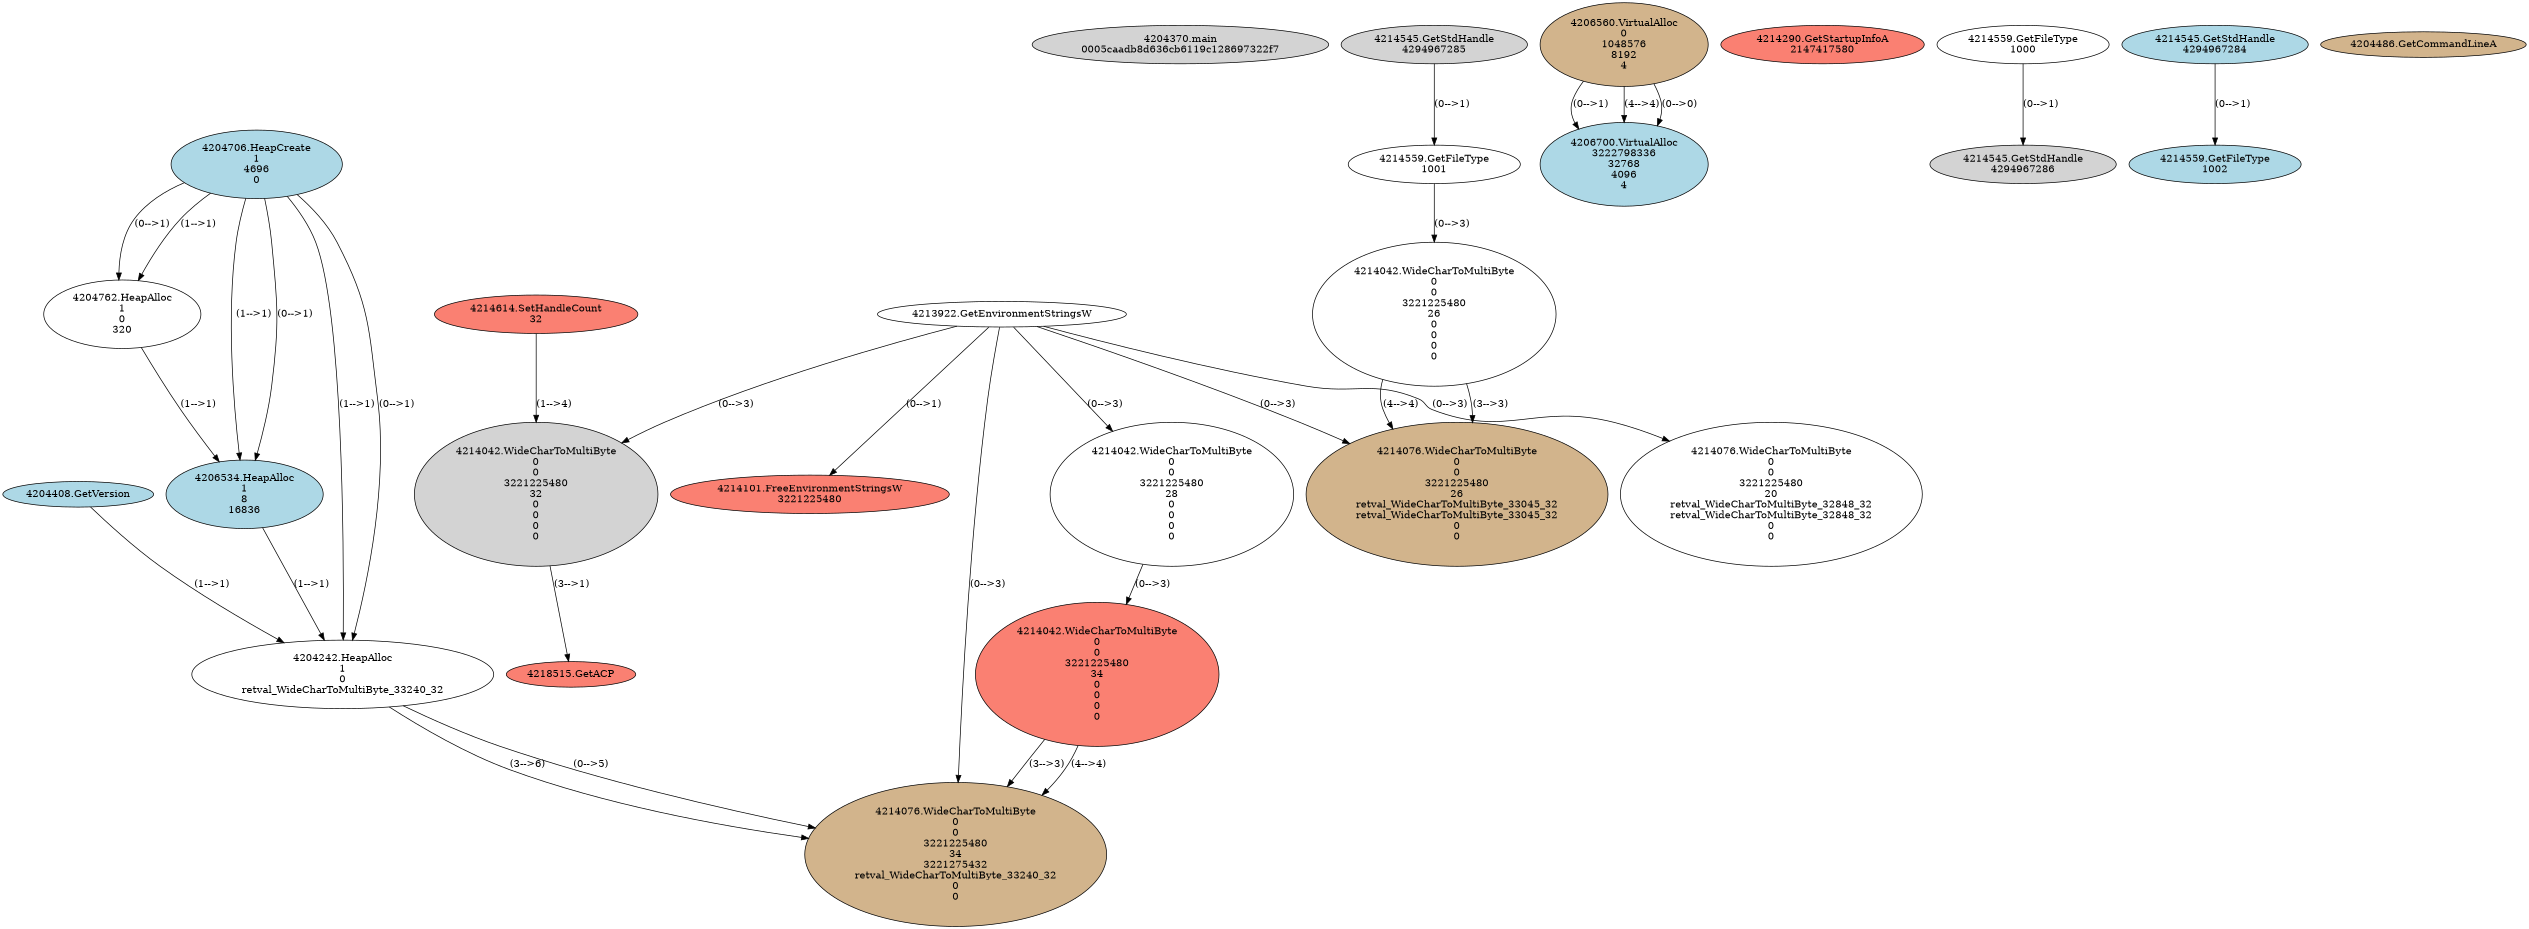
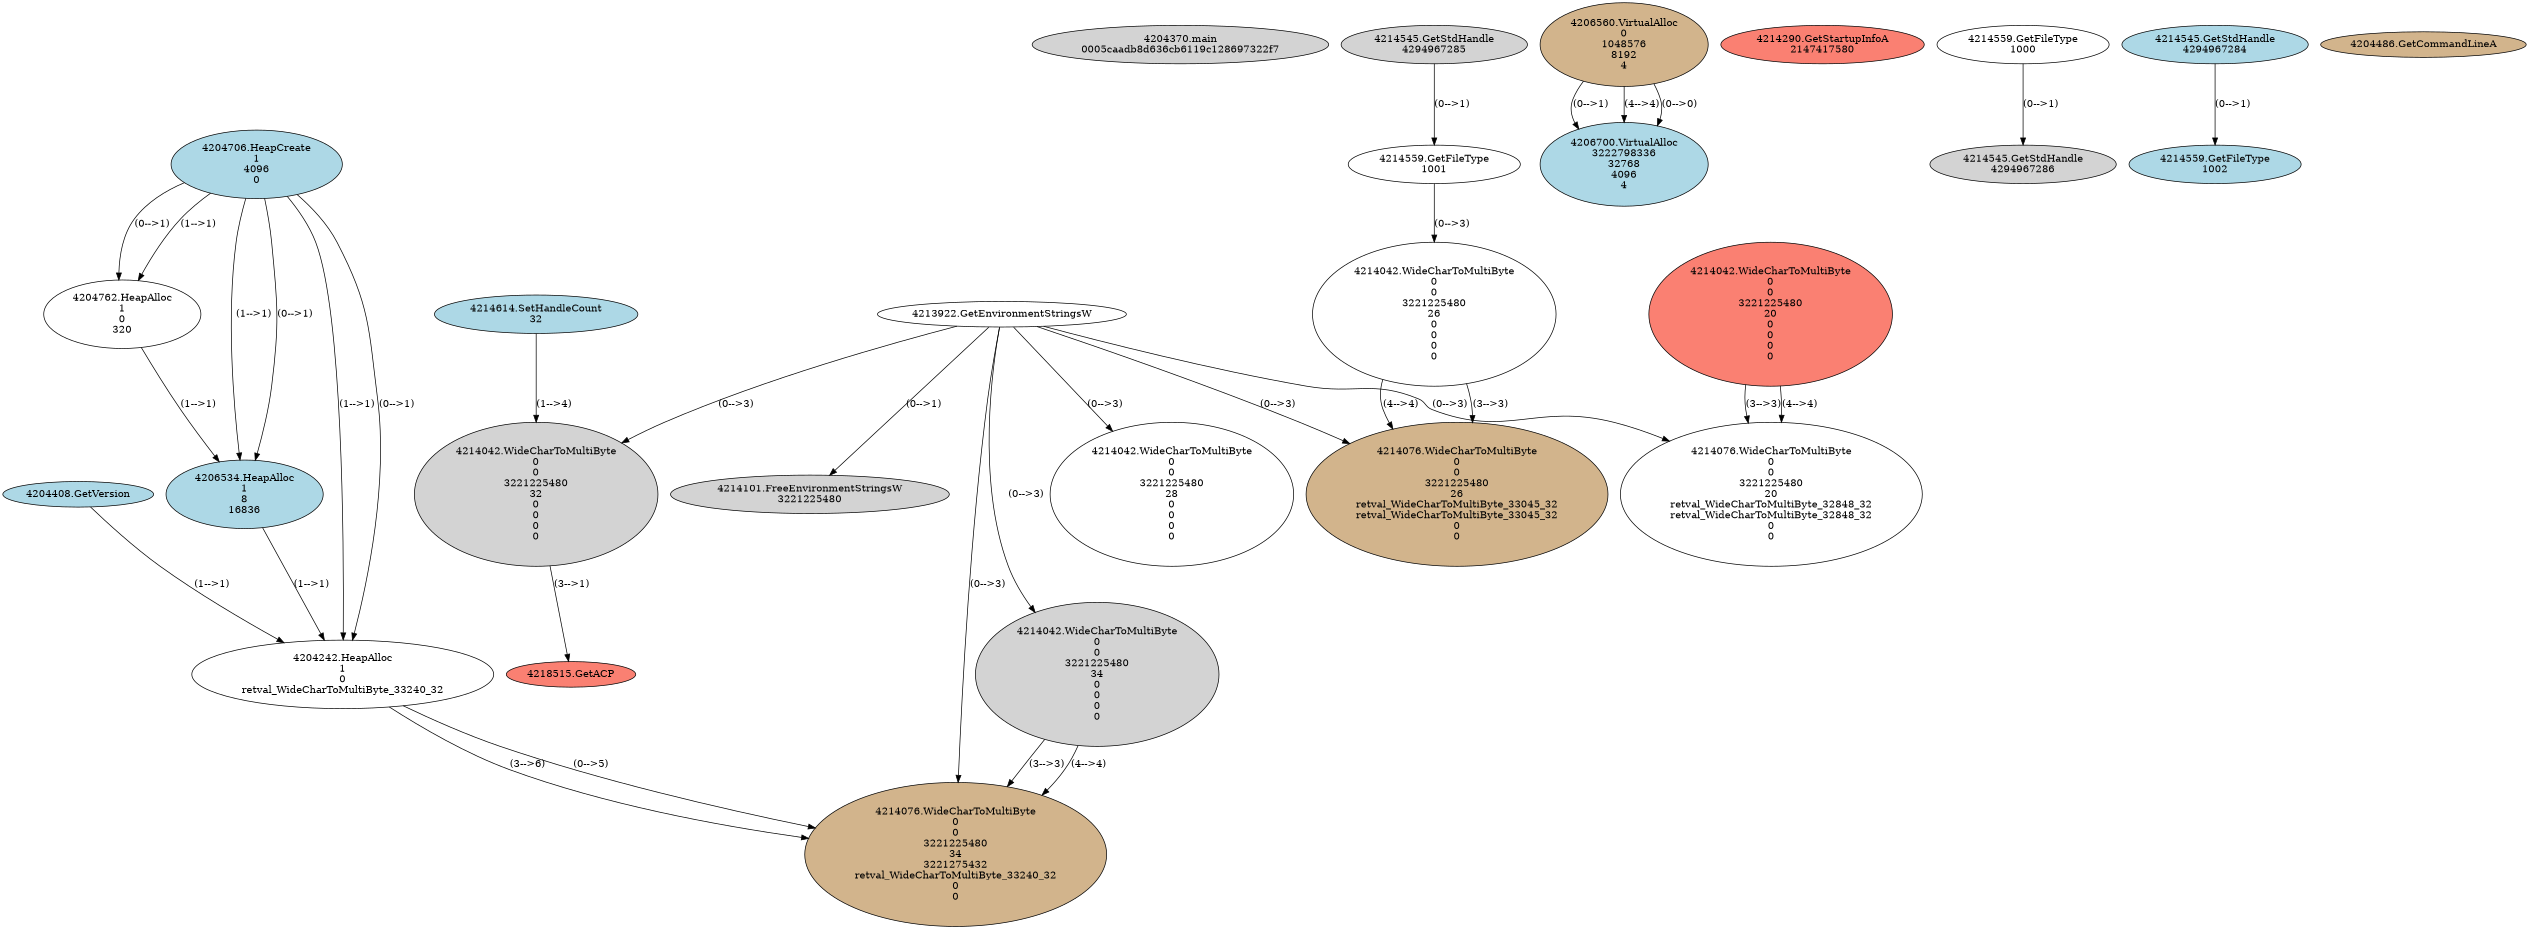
node "4204706.HeapCreate 1 4696 0": label "4204706.HeapCreate 1 4696 0" -> "4204706.HeapCreate 1 4096 0"
node "4214614.SetHandleCount 32": fillcolor salmon -> lightblue
node "4214042.WideCharToMultiByte 0 0 3221225480 20 0 0 0 0": added
node "4214101.FreeEnvironmentStringsW 3221225480": fillcolor salmon -> lightgrey
edge "4214042.WideCharToMultiByte 0 0 3221225480 28 0 0 0 0" -> "4214042.WideCharToMultiByte 0 0 3221225480 34 0 0 0 0": now "4213922.GetEnvironmentStringsW" -> "4214042.WideCharToMultiByte 0 0 3221225480 34 0 0 0 0"
node "4214042.WideCharToMultiByte 0 0 3221225480 34 0 0 0 0": fillcolor salmon -> lightgrey
